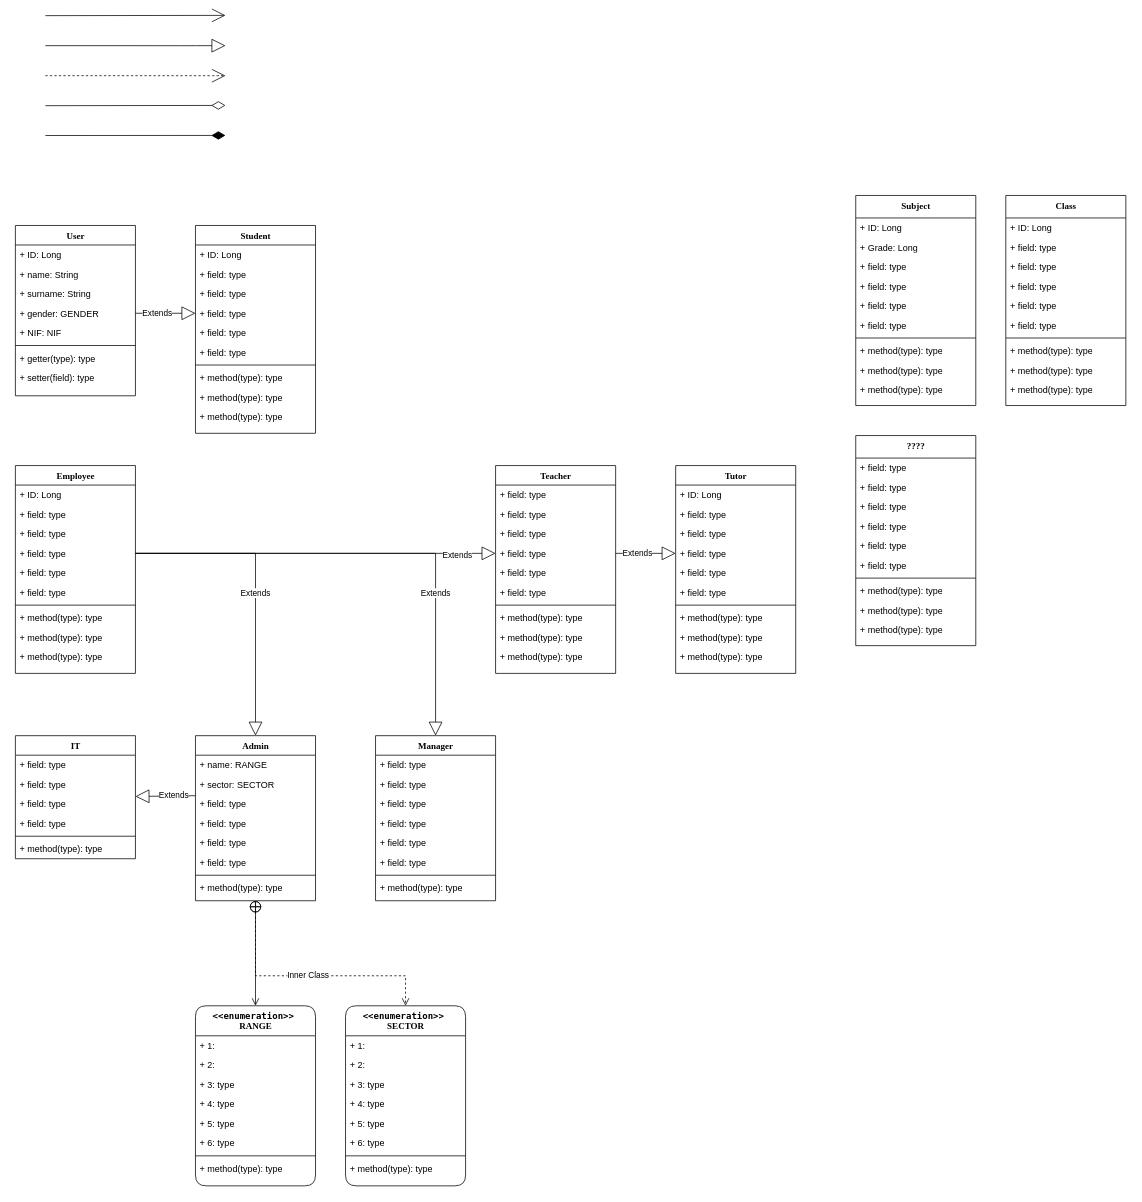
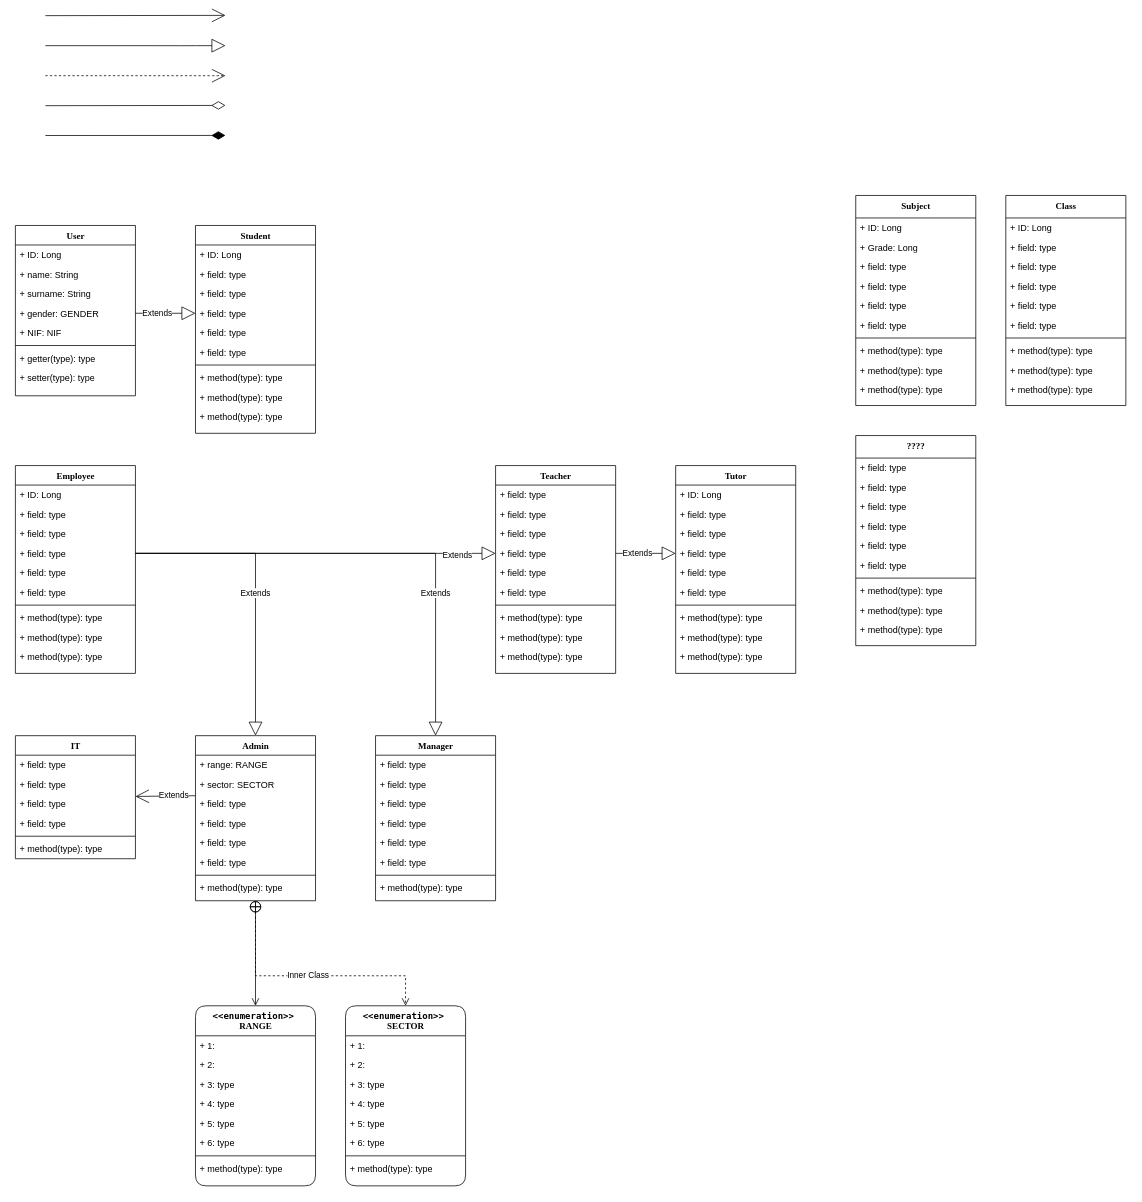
node "+ setter(field): type": label "+ setter(field): type" -> "+ setter(type): type"
node "+ name: RANGE": label "+ name: RANGE" -> "+ range: RANGE"
edge "Admin" -> "IT": arrowhead block -> open
